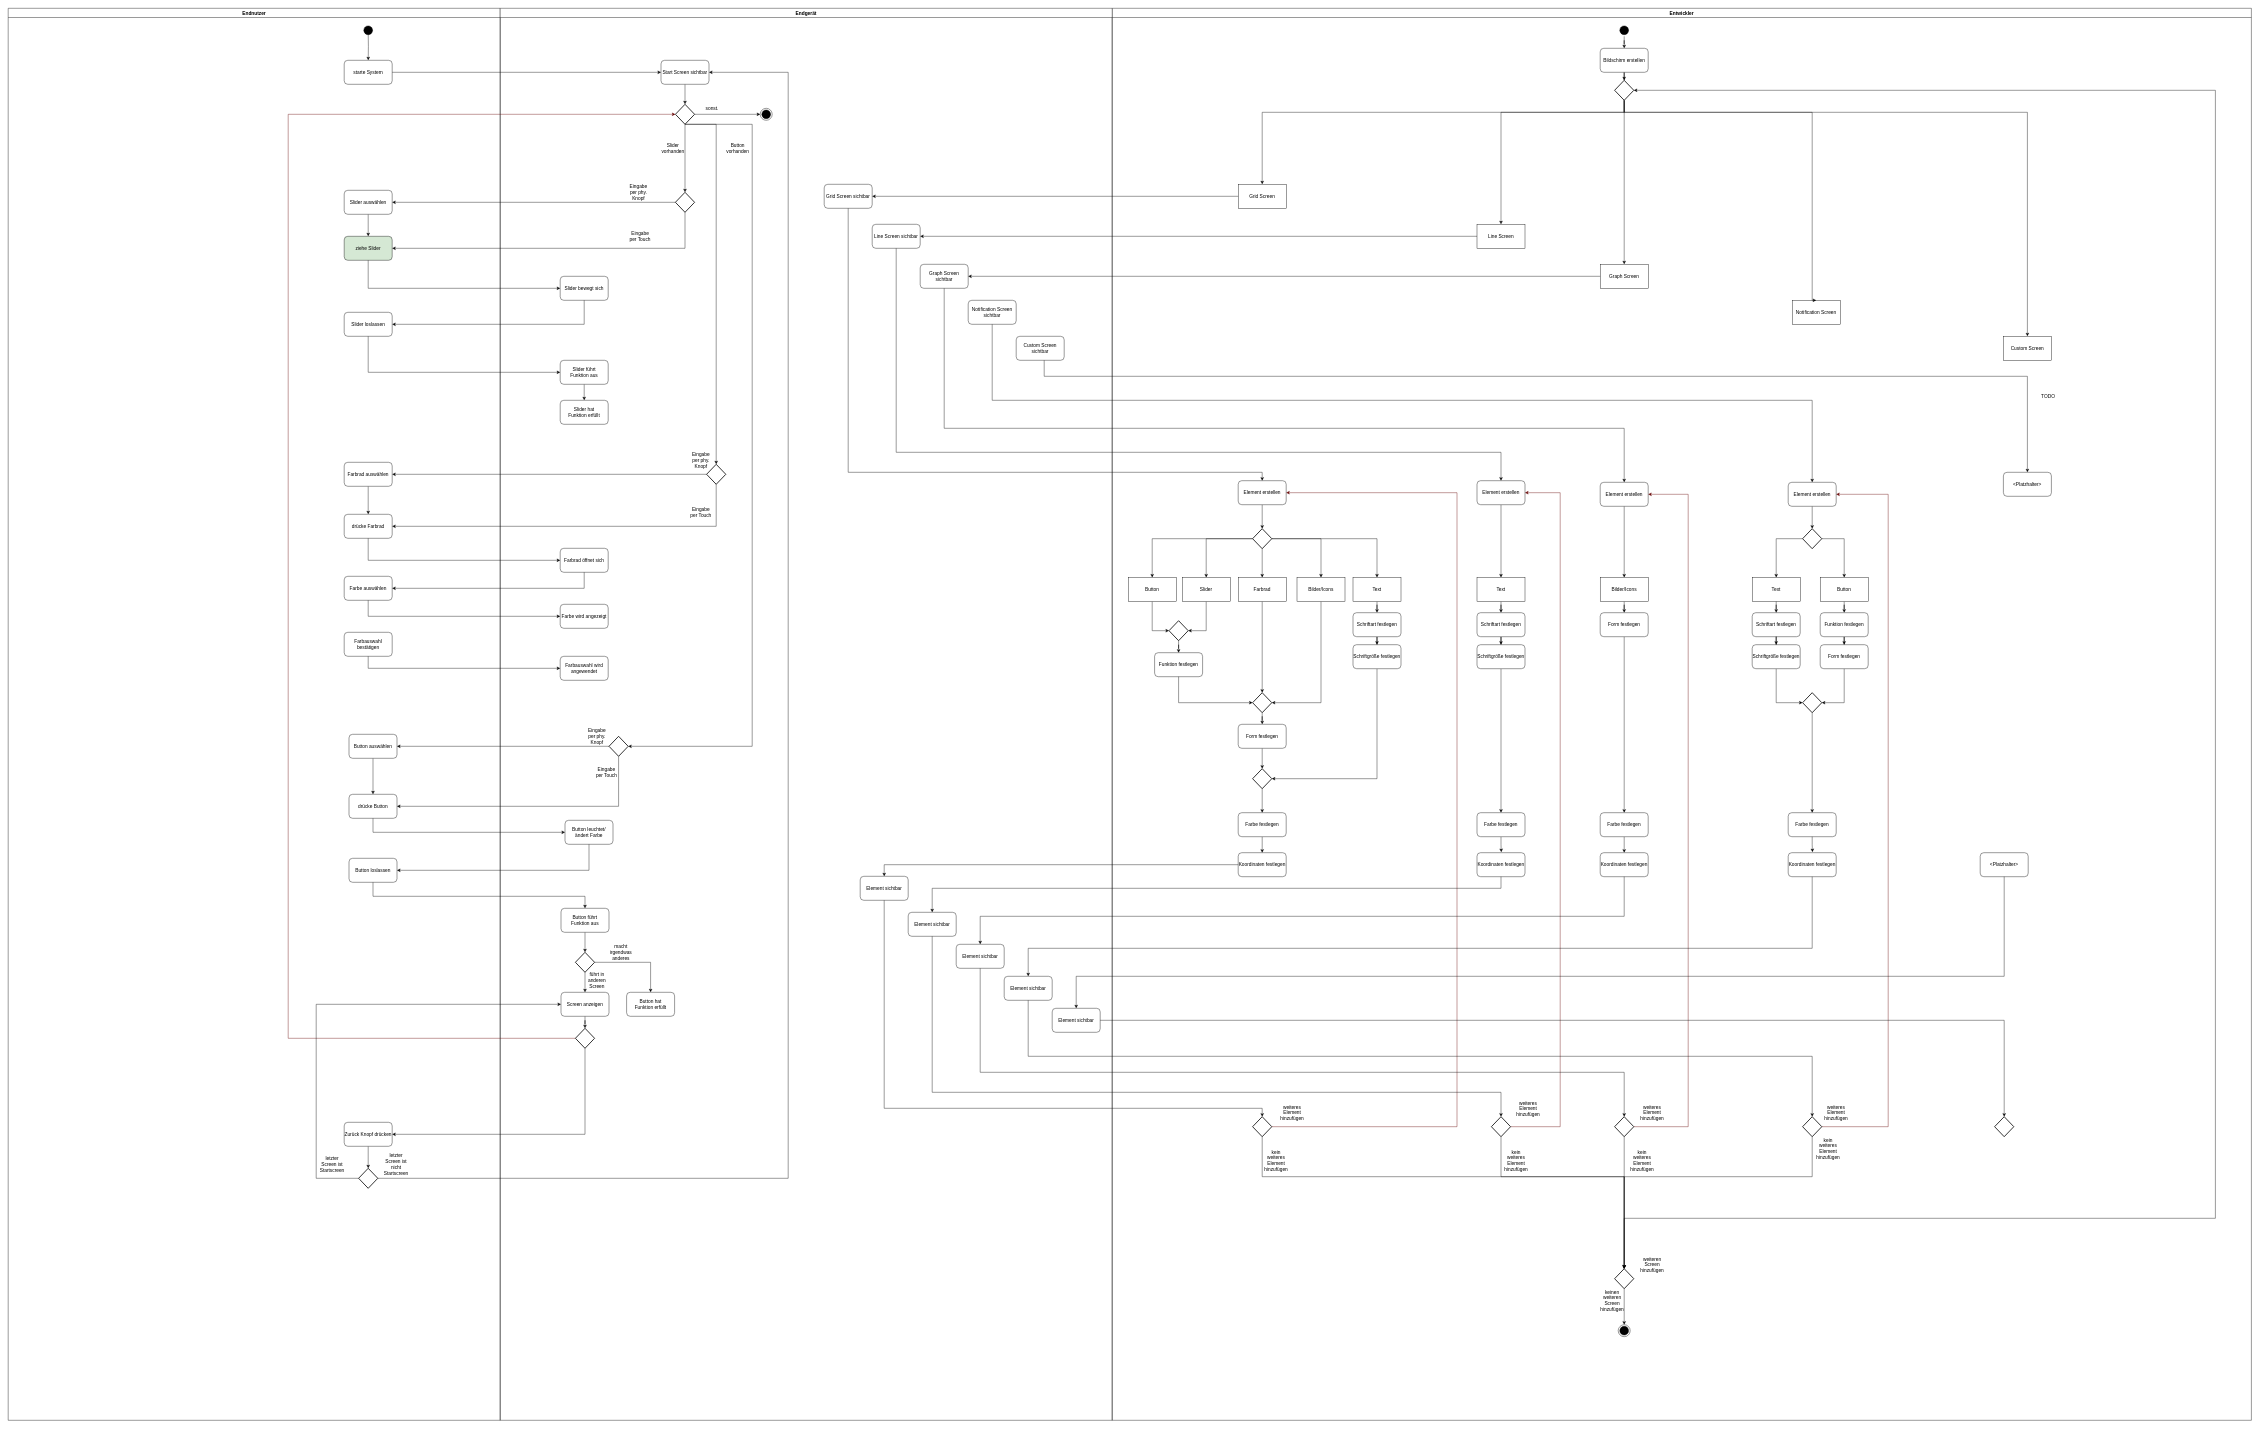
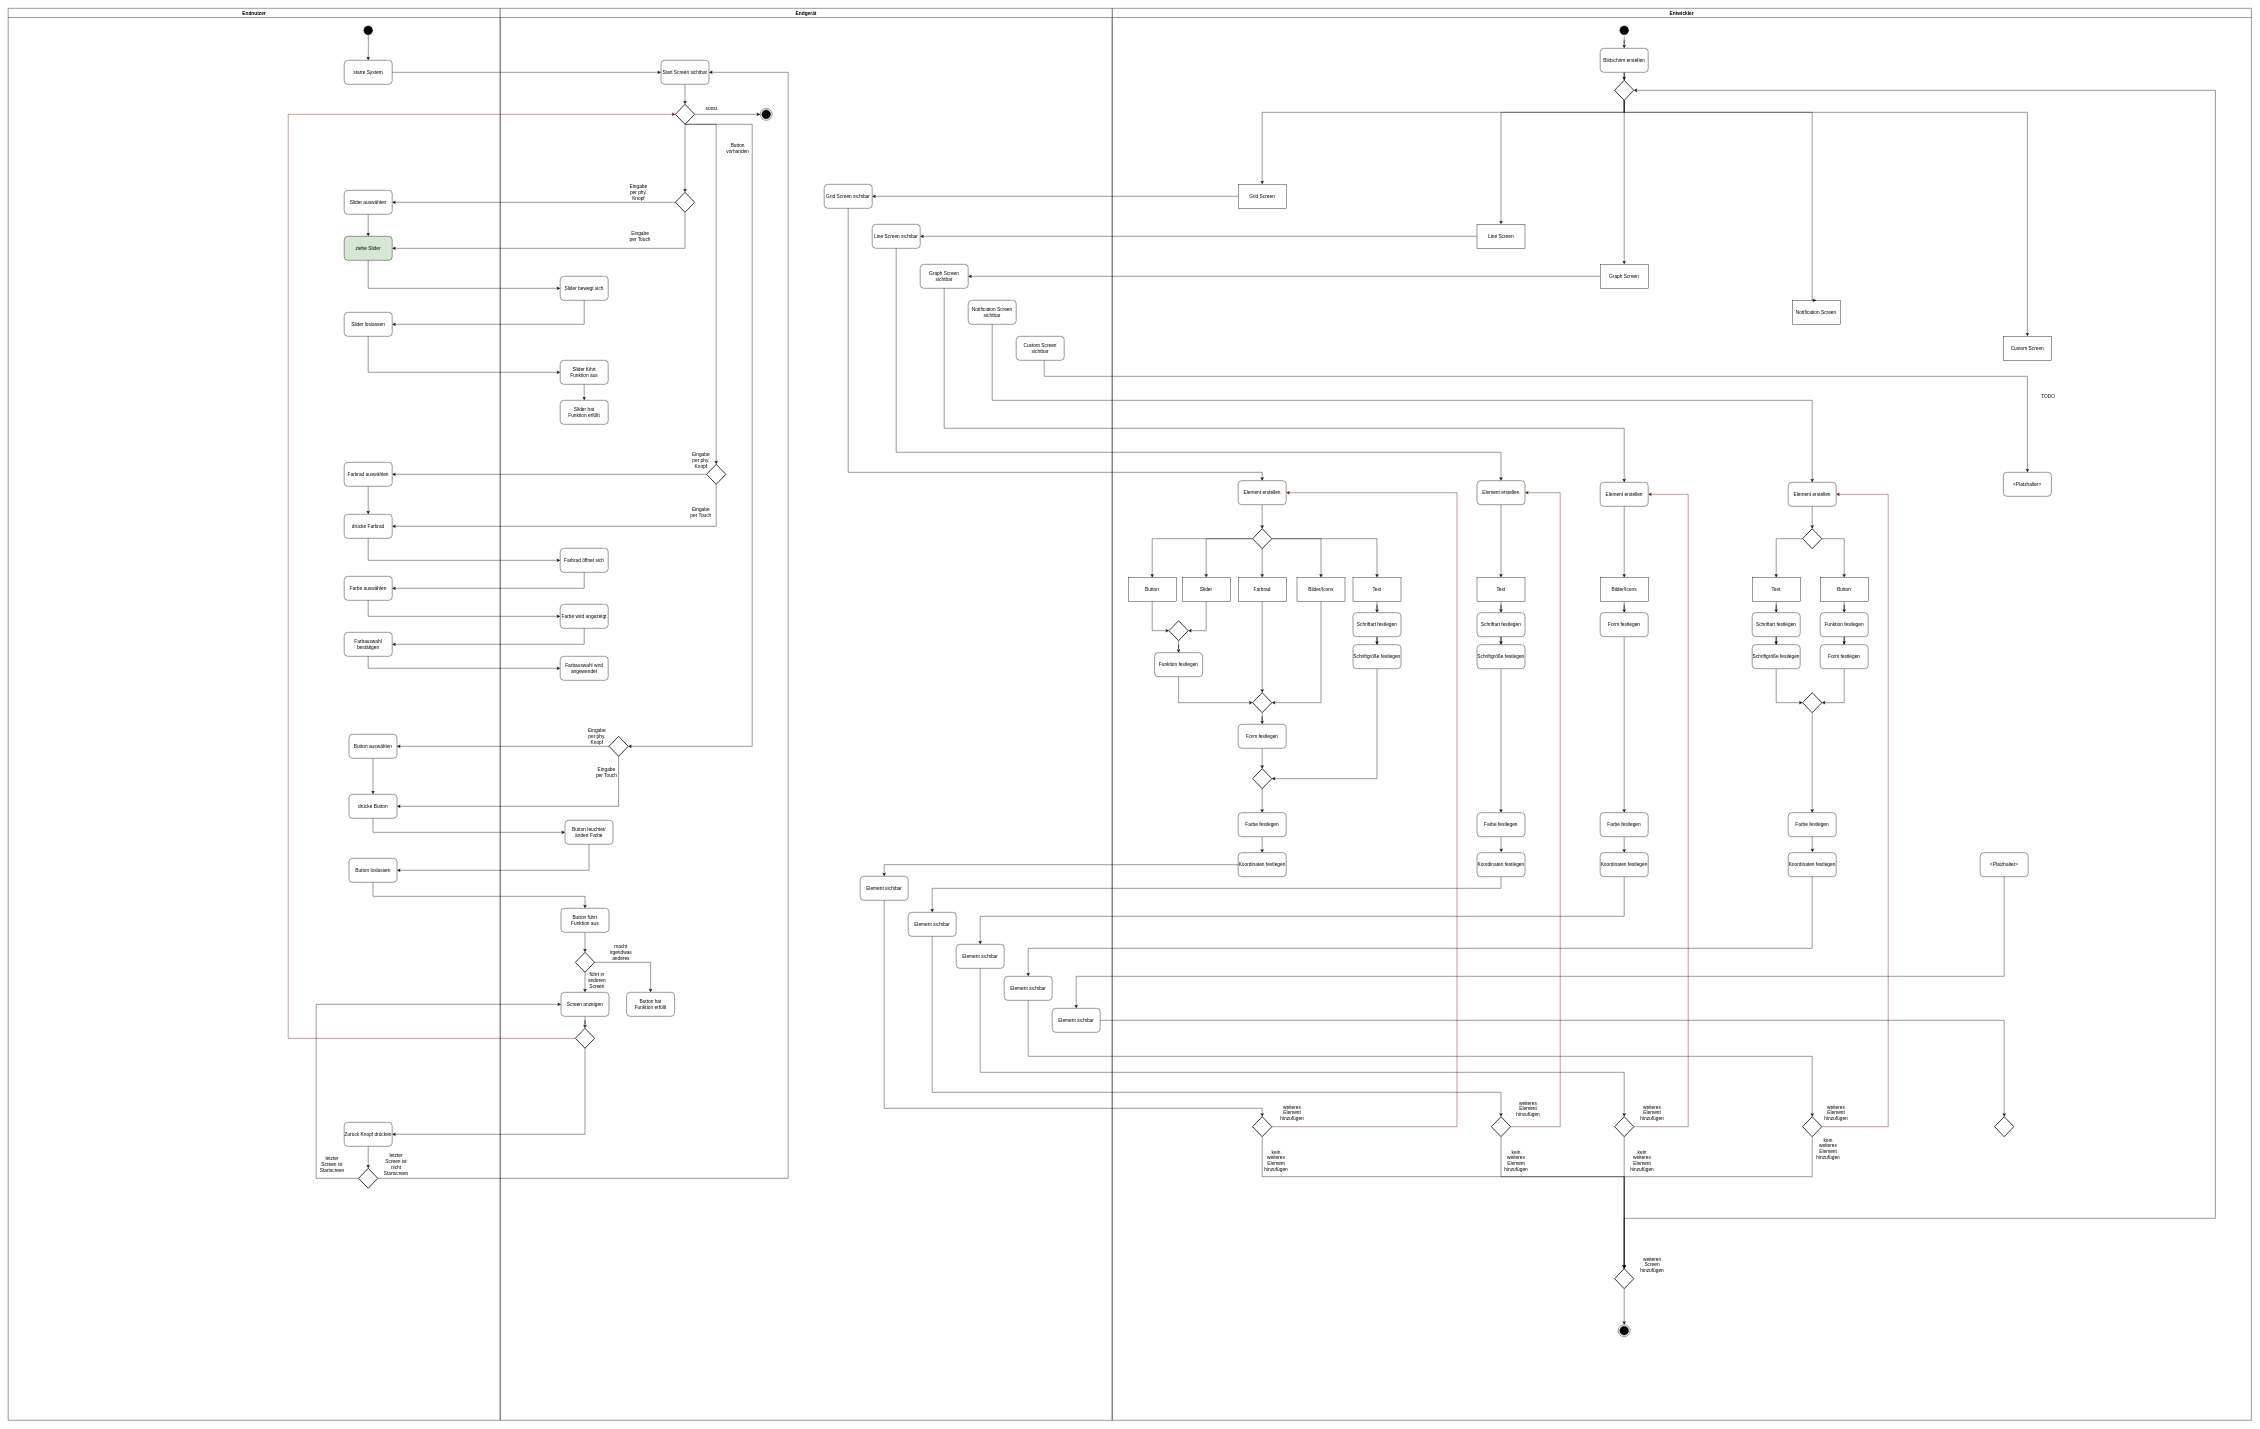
node "Slider vorhanden": removed
edge "Farbe wird angezeigt" -> "Farbauswahl bestätigen": added
node "keinen weiteren Screen hinzufügen": removed
